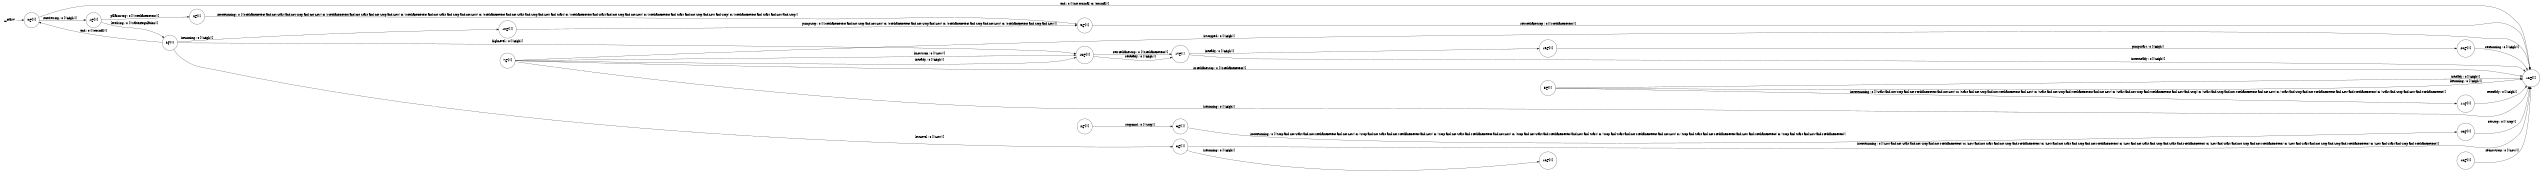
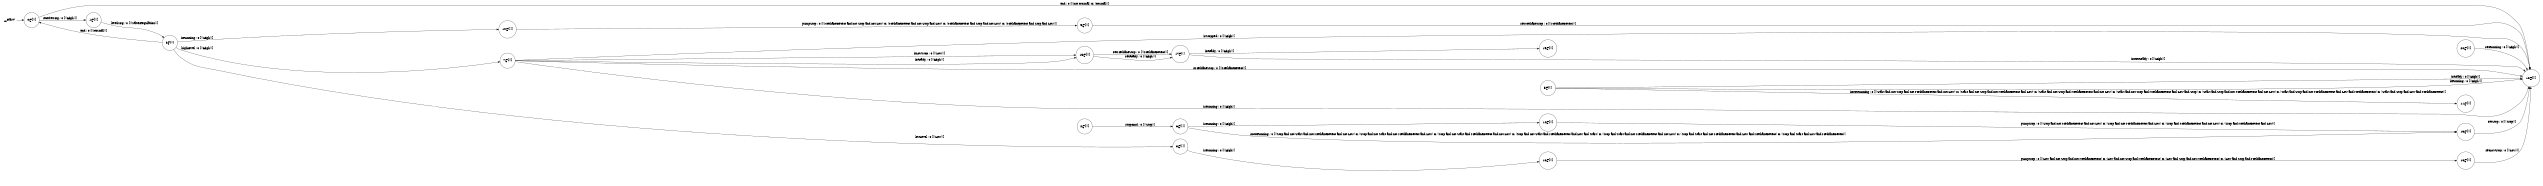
node "4@[()]": removed
edge "3@[()]" -> "15@[()]": now "3@[()]" -> "7@[()]"
edge "19@[()]" -> "20@[()]": removed, label "pumpStart / 0 [((High))]"
edge "11@[()]" -> "12@[()]": removed, label "setReady / 0 [((High))]"
node "14@[()]": added
edge "8@[()]" -> "12@[()]": removed, label "isNotRunning / 0 [((Low and not Start and not Stop and not MethaneDetect) or (Low and not Start and not Stop and MethaneDetect) or (Low and not Start and Stop and not MethaneDetect) or (Low and not Start and Stop and Start and MethaneDetect) or (Low and Start and not Stop and not MethaneDetect) or (Low and Start and not Stop and Stop and MethaneDetect) or (Low and Start and Stop and MethaneDetect))]"
edge "16@[()]" -> "18@[()]": added, label "pumpStop / 0 [((Low and not Stop and not MethaneDetect) or (Low and not Stop and MethaneDetect) or (Low and Stop and not MethaneDetect) or (Low and Stop and MethaneDetect))]"
